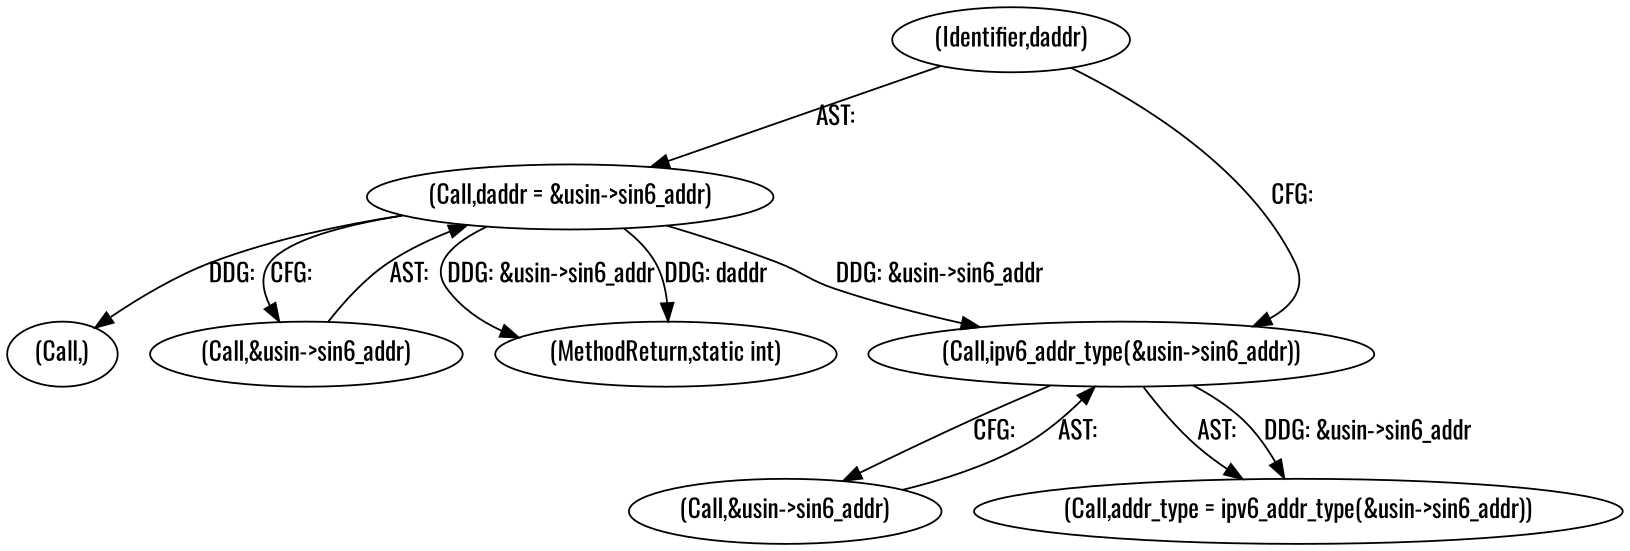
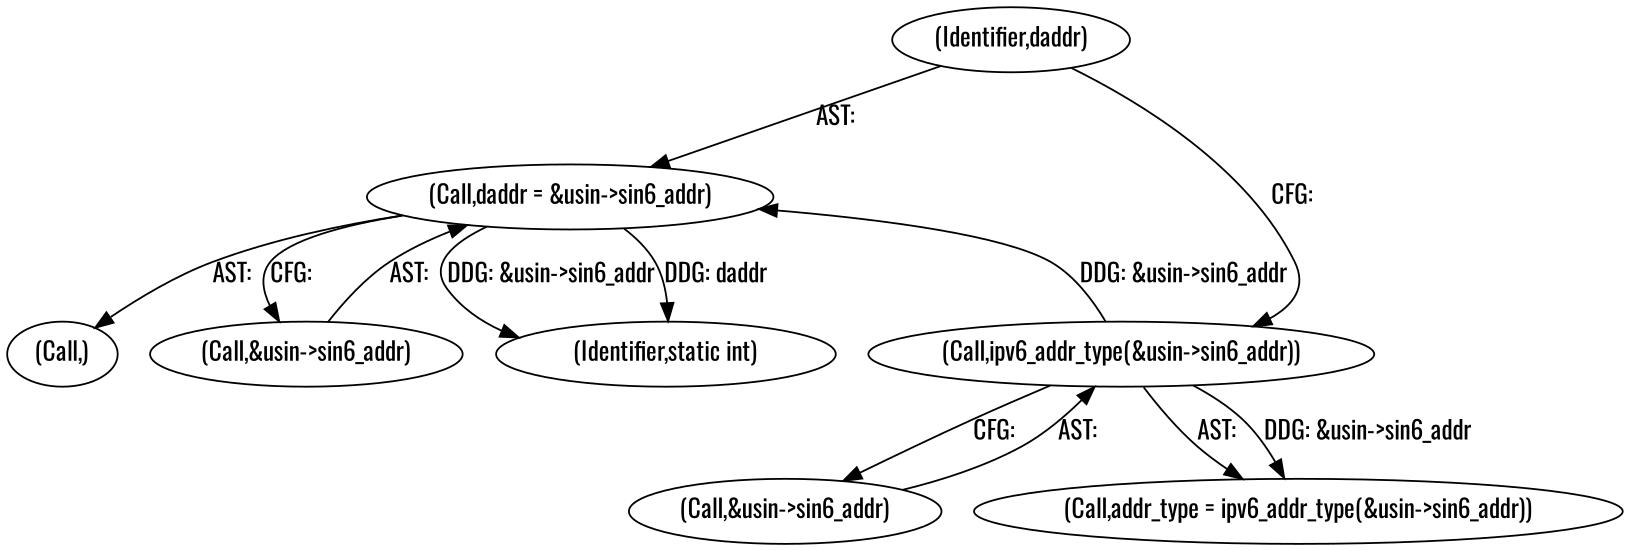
edge "(Call,daddr = &usin->sin6_addr)" -> "(Call,)": label "DDG: " -> "AST: "
edge "(Call,daddr = &usin->sin6_addr)" -> "(Call,ipv6_addr_type(&usin->sin6_addr))": reversed
node "(MethodReturn,static int)": label "(MethodReturn,static int)" -> "(Identifier,static int)"
